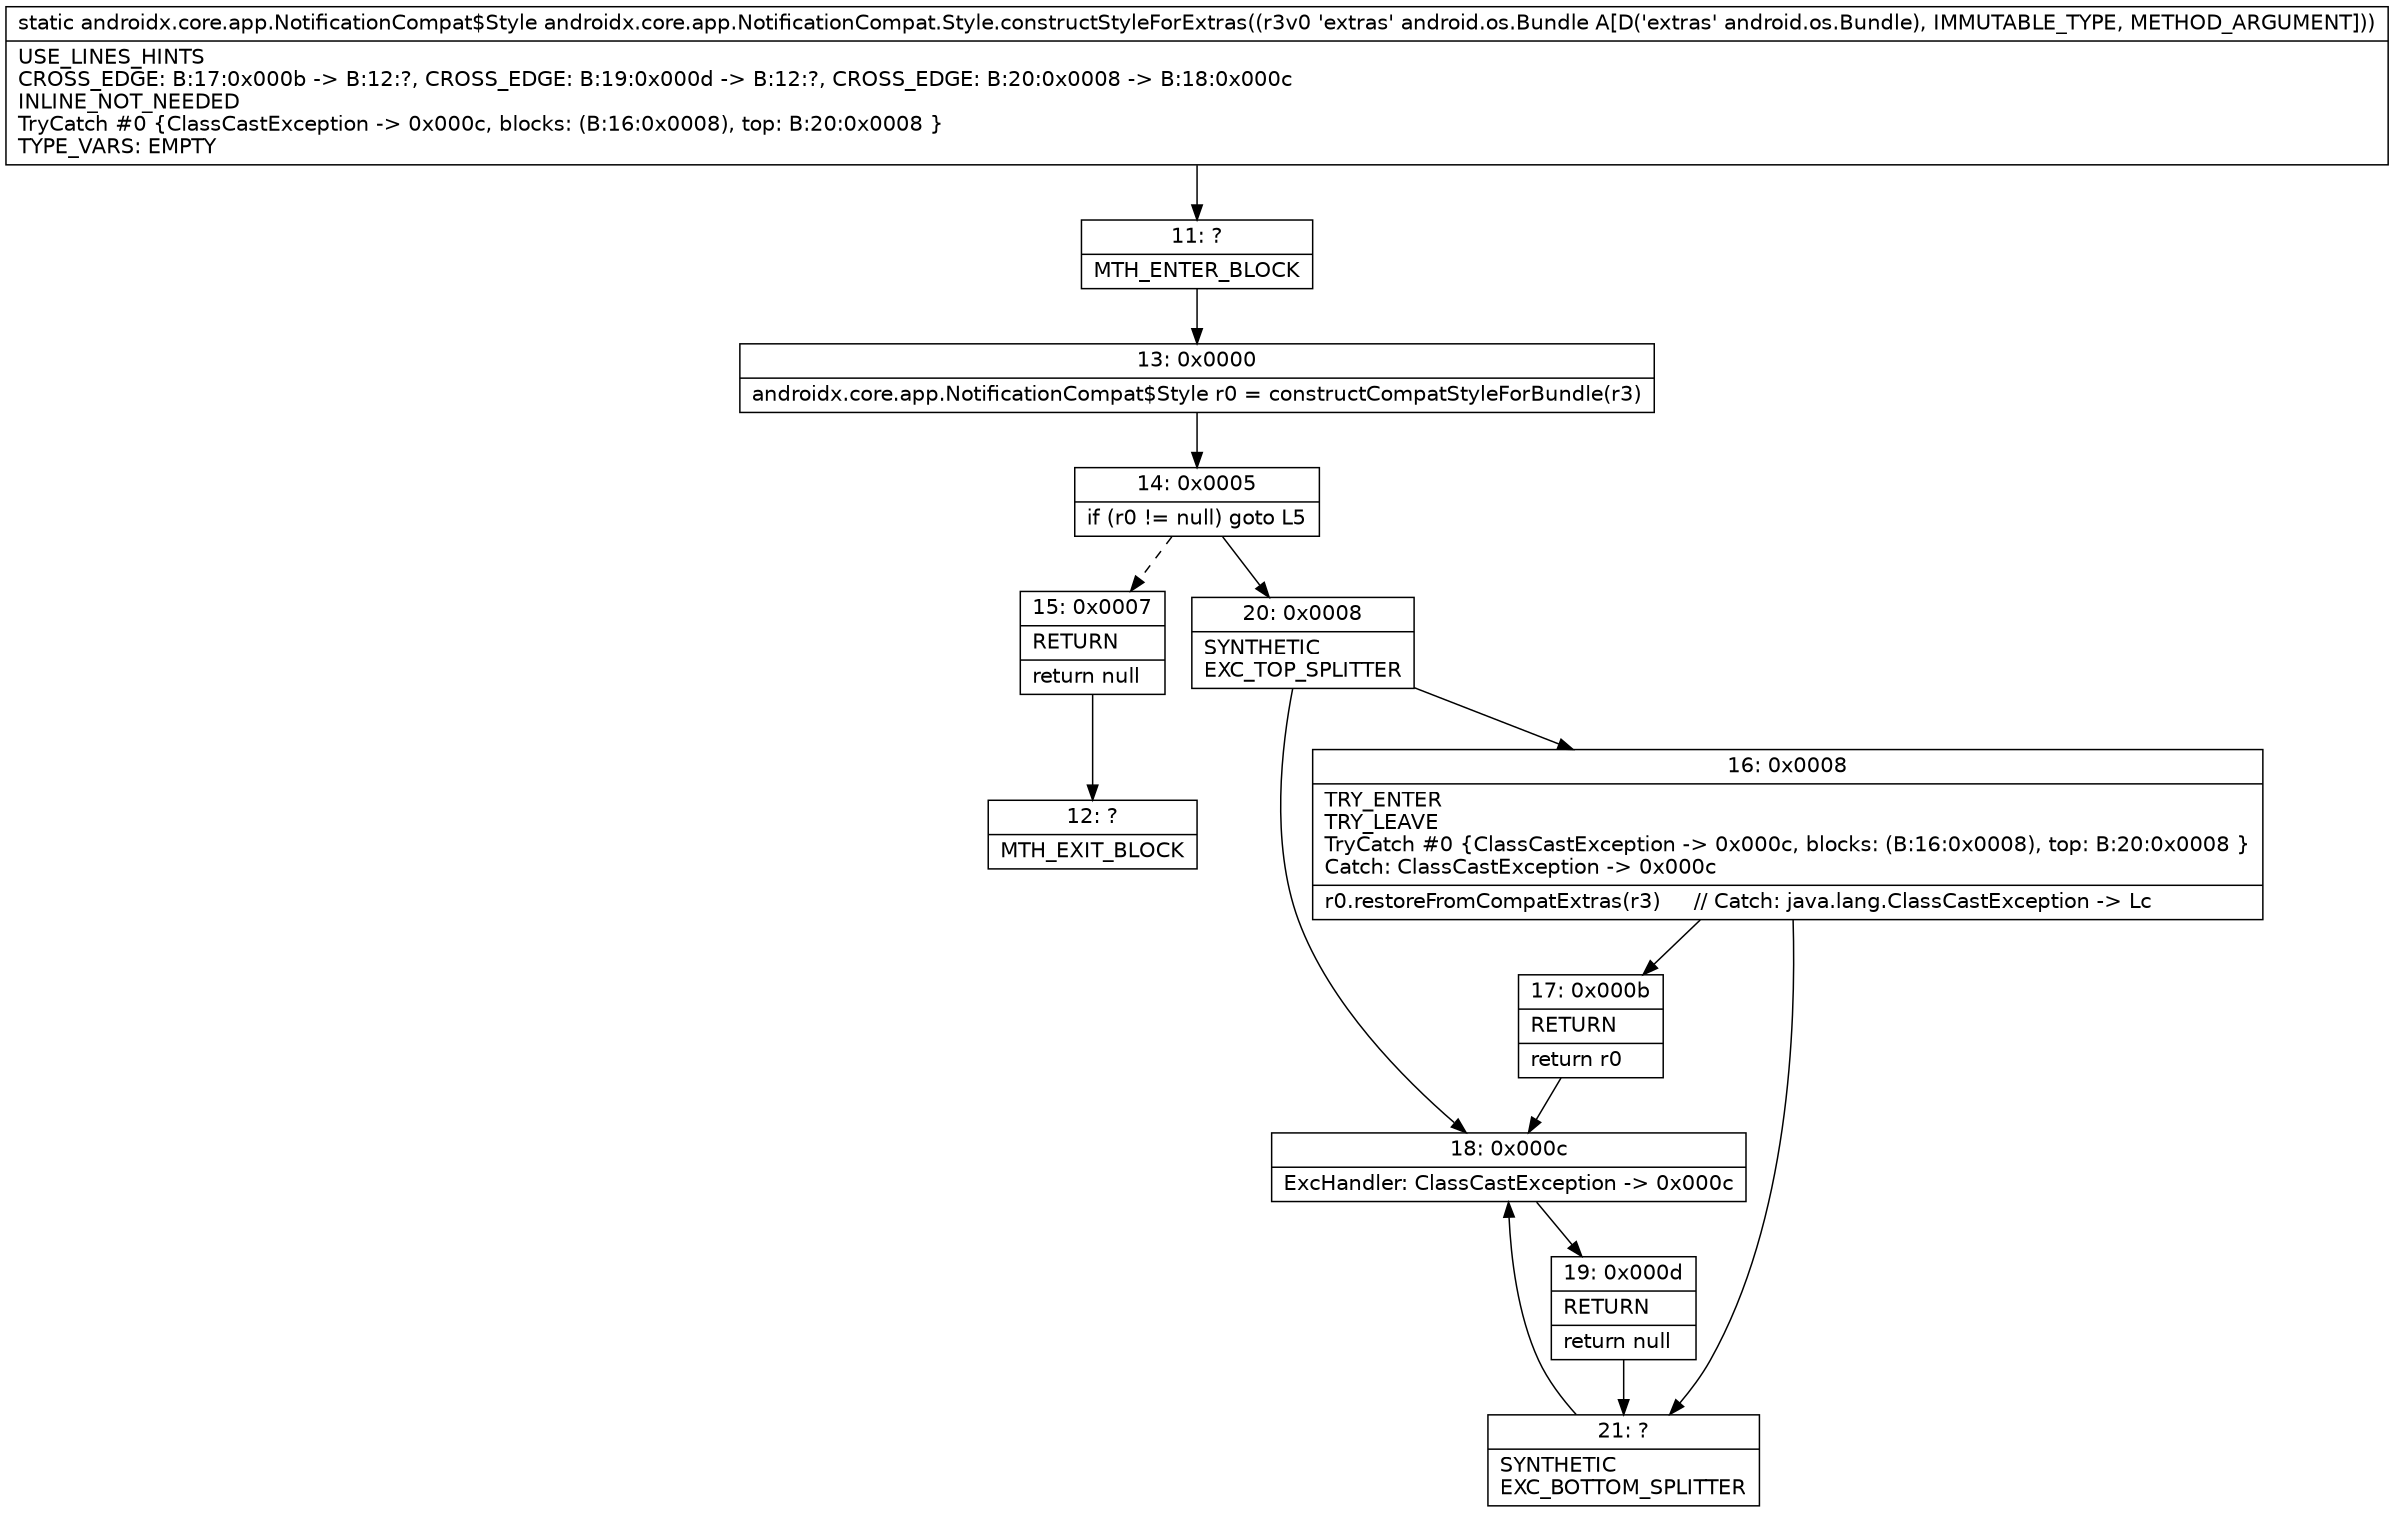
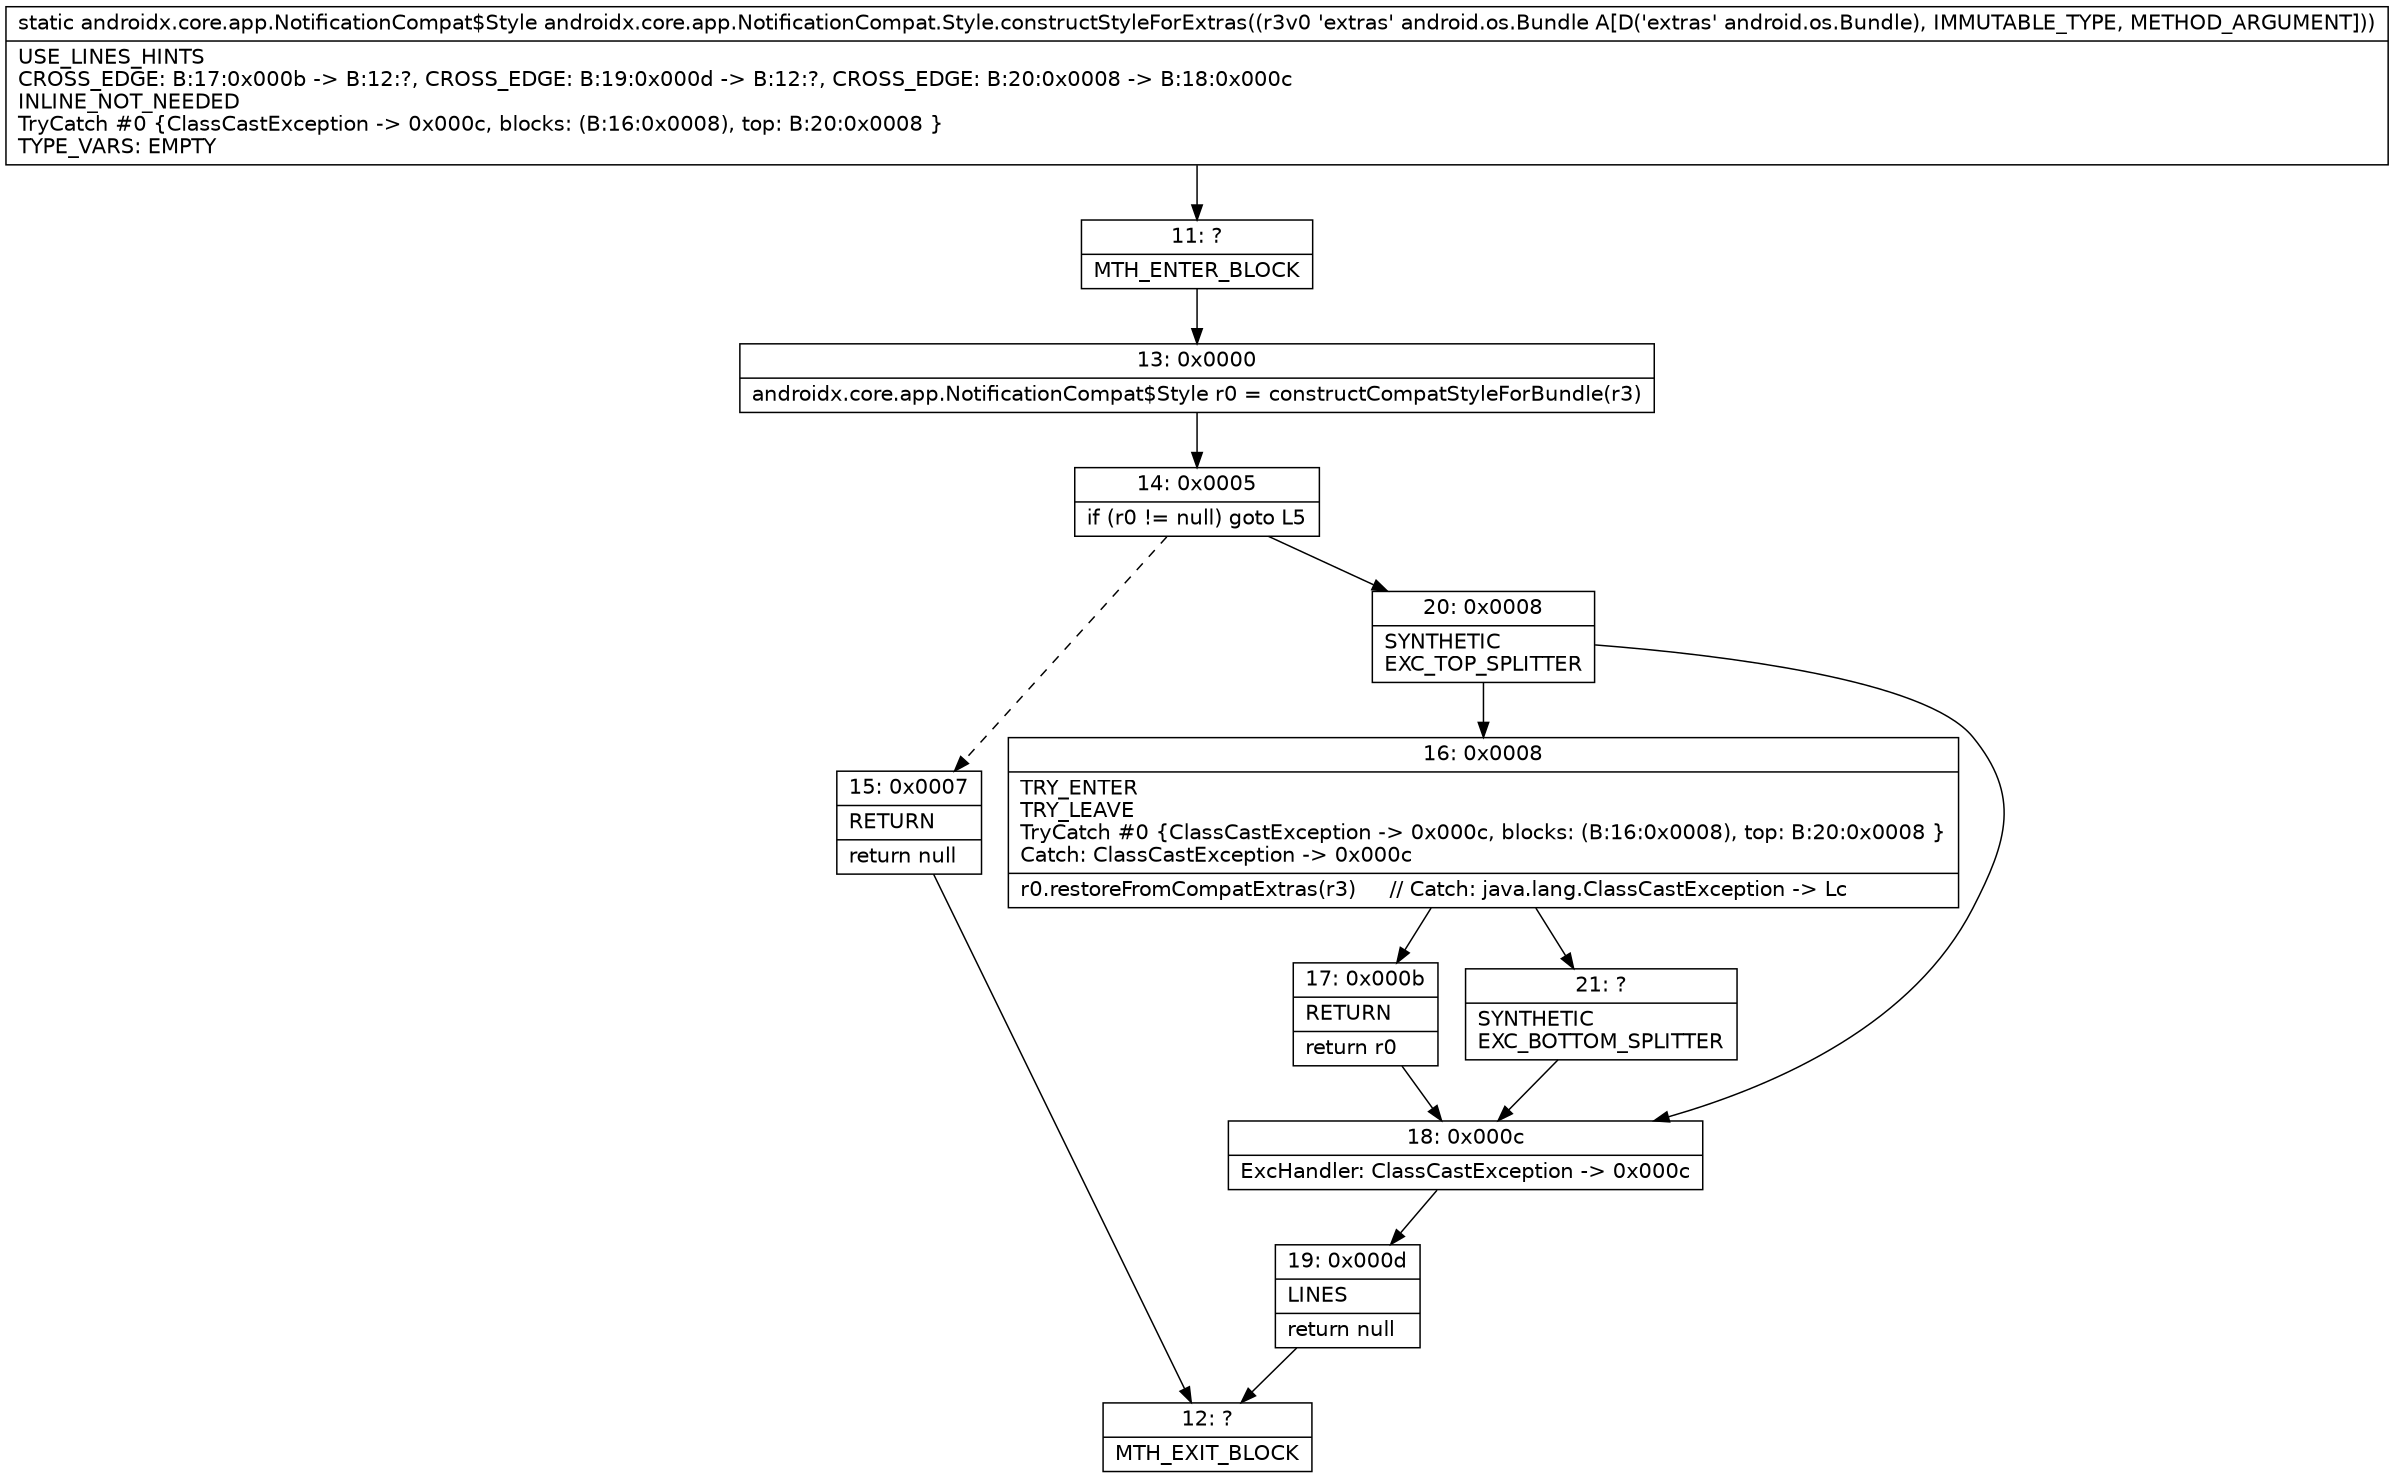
node "19: 0x000d": text "RETURN" -> "LINES"
edge "19: 0x000d" -> "21: ?": now "19: 0x000d" -> "12: ?"
